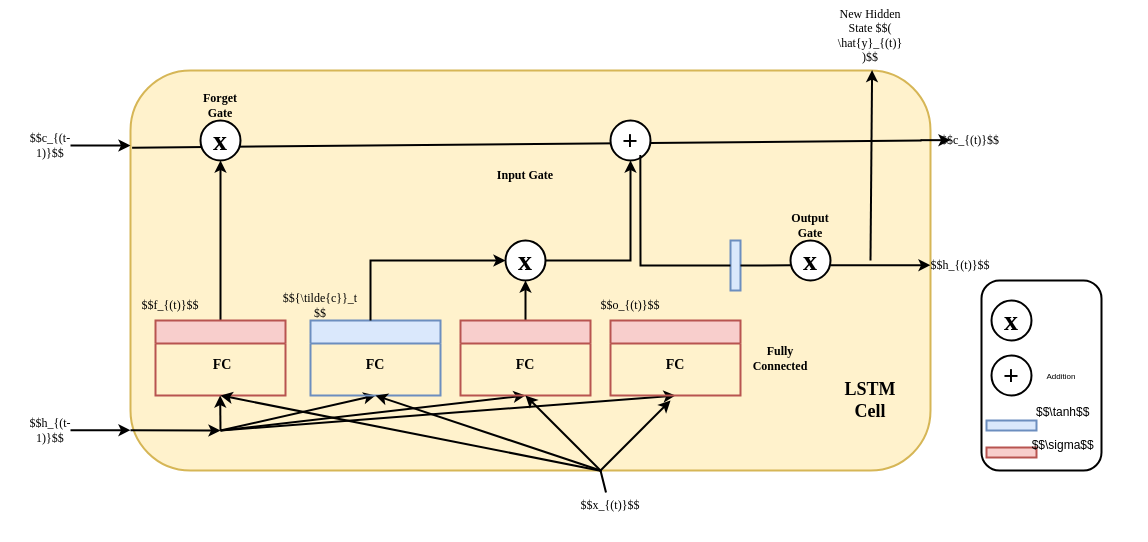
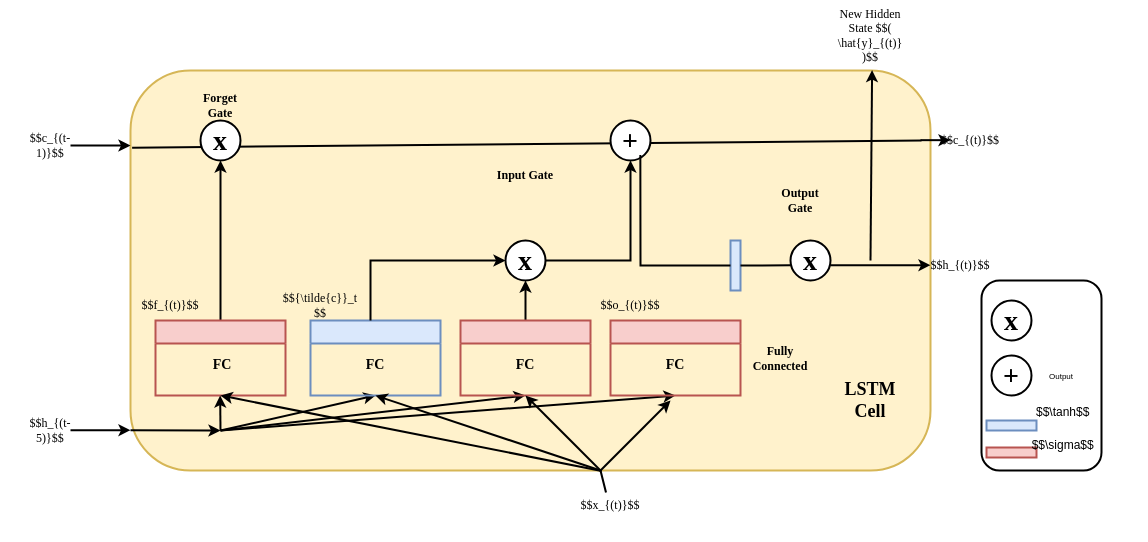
node "Output Gate": moved (811, 226) -> (801, 201)
node "Addition": label "Addition" -> "Output"
node "$$h_{(t-1)}$$": label "$$h_{(t-1)}$$" -> "$$h_{(t-5)}$$"
